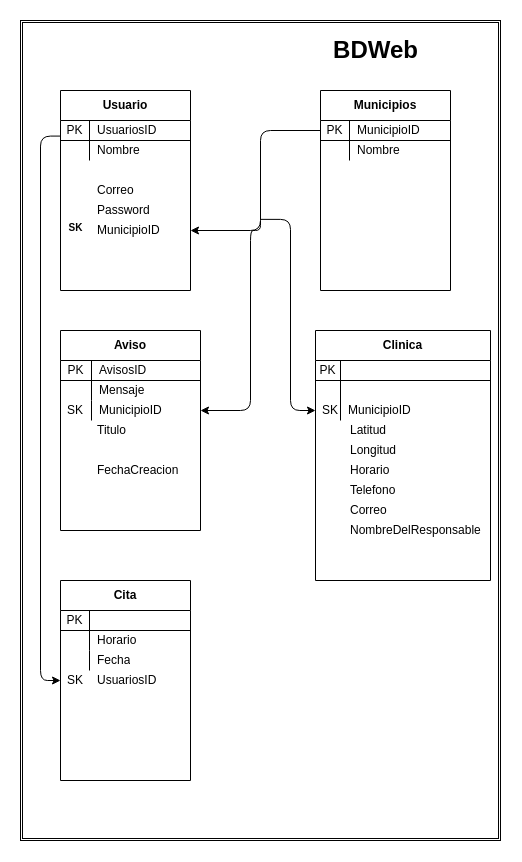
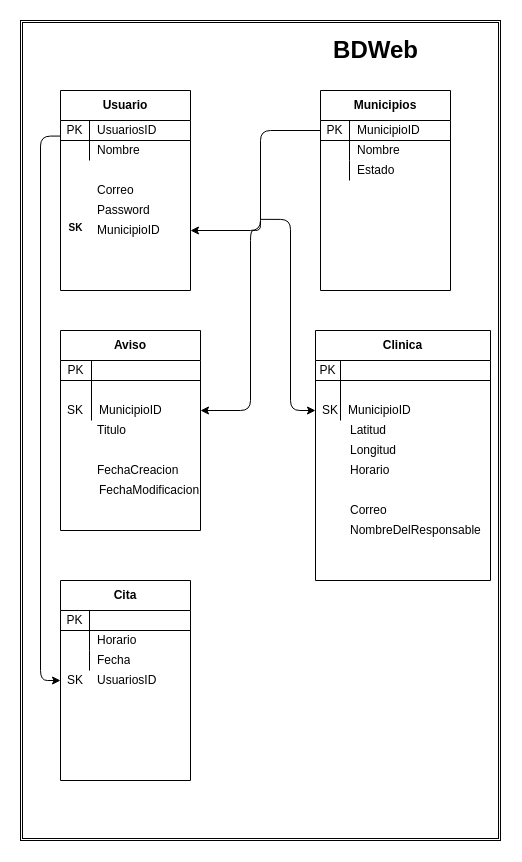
node "Estado": added
node "AvisosID": removed
node "Mensaje": removed
node "FechaModificacion": added
node "Telefono": removed
